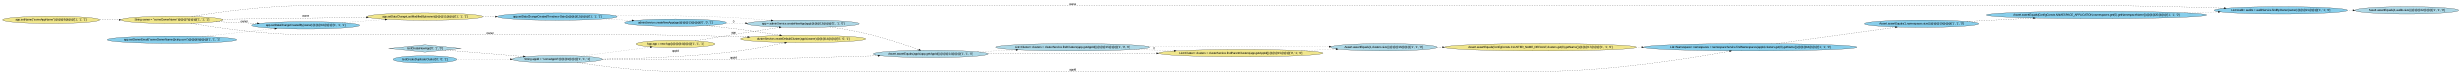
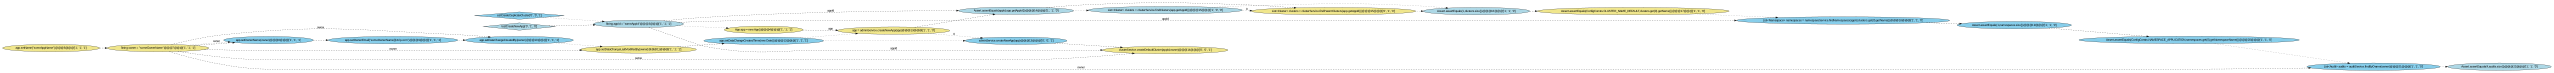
edge "adminService.createNewApp(app)@@@13@@@['0', '0', '1']" -> "app = adminService.createNewApp(app)@@@13@@@['1', '1', '0']": reversed
node "app = adminService.createNewApp(app)@@@13@@@['1', '1', '0']": fillcolor lightblue -> khaki
node "app.setOwnerName(owner)@@@8@@@['1', '1', '1']": added
node "testCreateDuplicateCluster['0', '0', '1']": shape ellipse -> diamond
